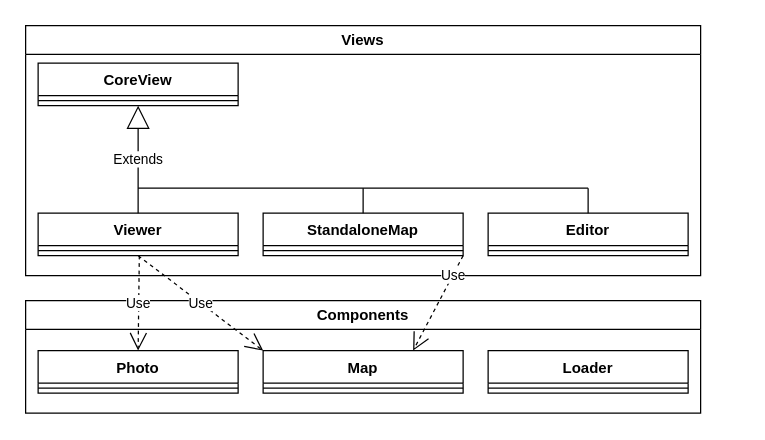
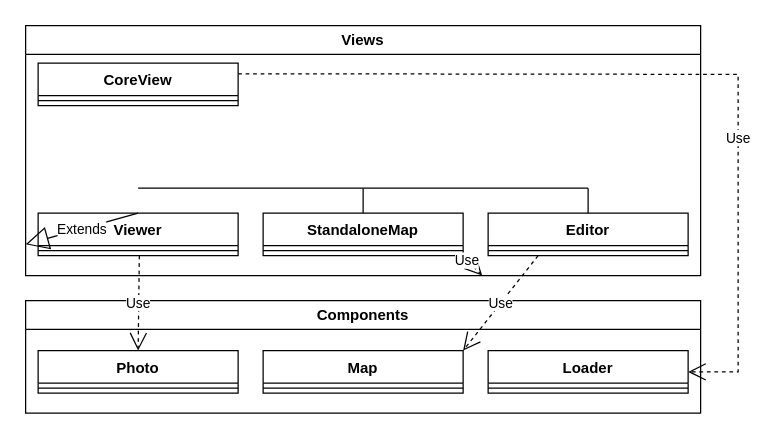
edge "CoreView" -> "Loader": added, label "Use"
edge "Viewer" -> "CoreView": now "Viewer" -> "Views"
edge "StandaloneMap" -> "Map": now "StandaloneMap" -> "Views"
edge "Editor" -> "Map": added, label "Use"
edge "Viewer" -> "Map": removed, label "Use"
